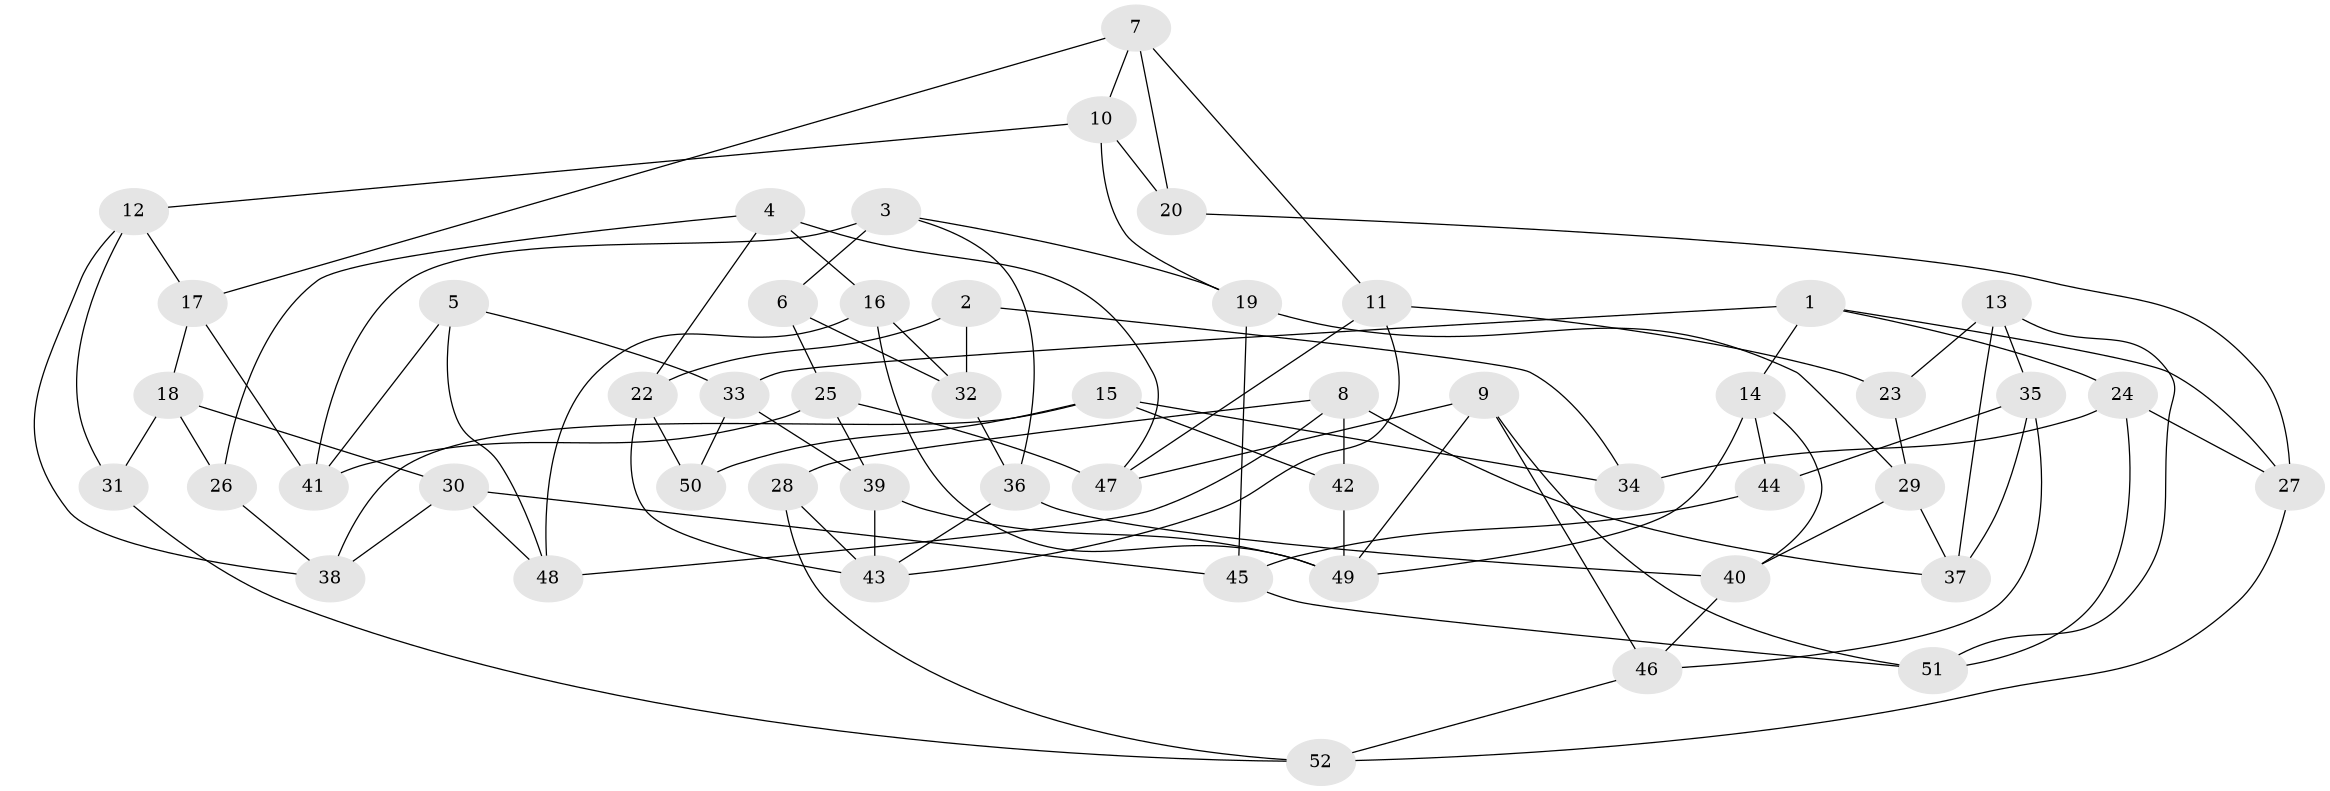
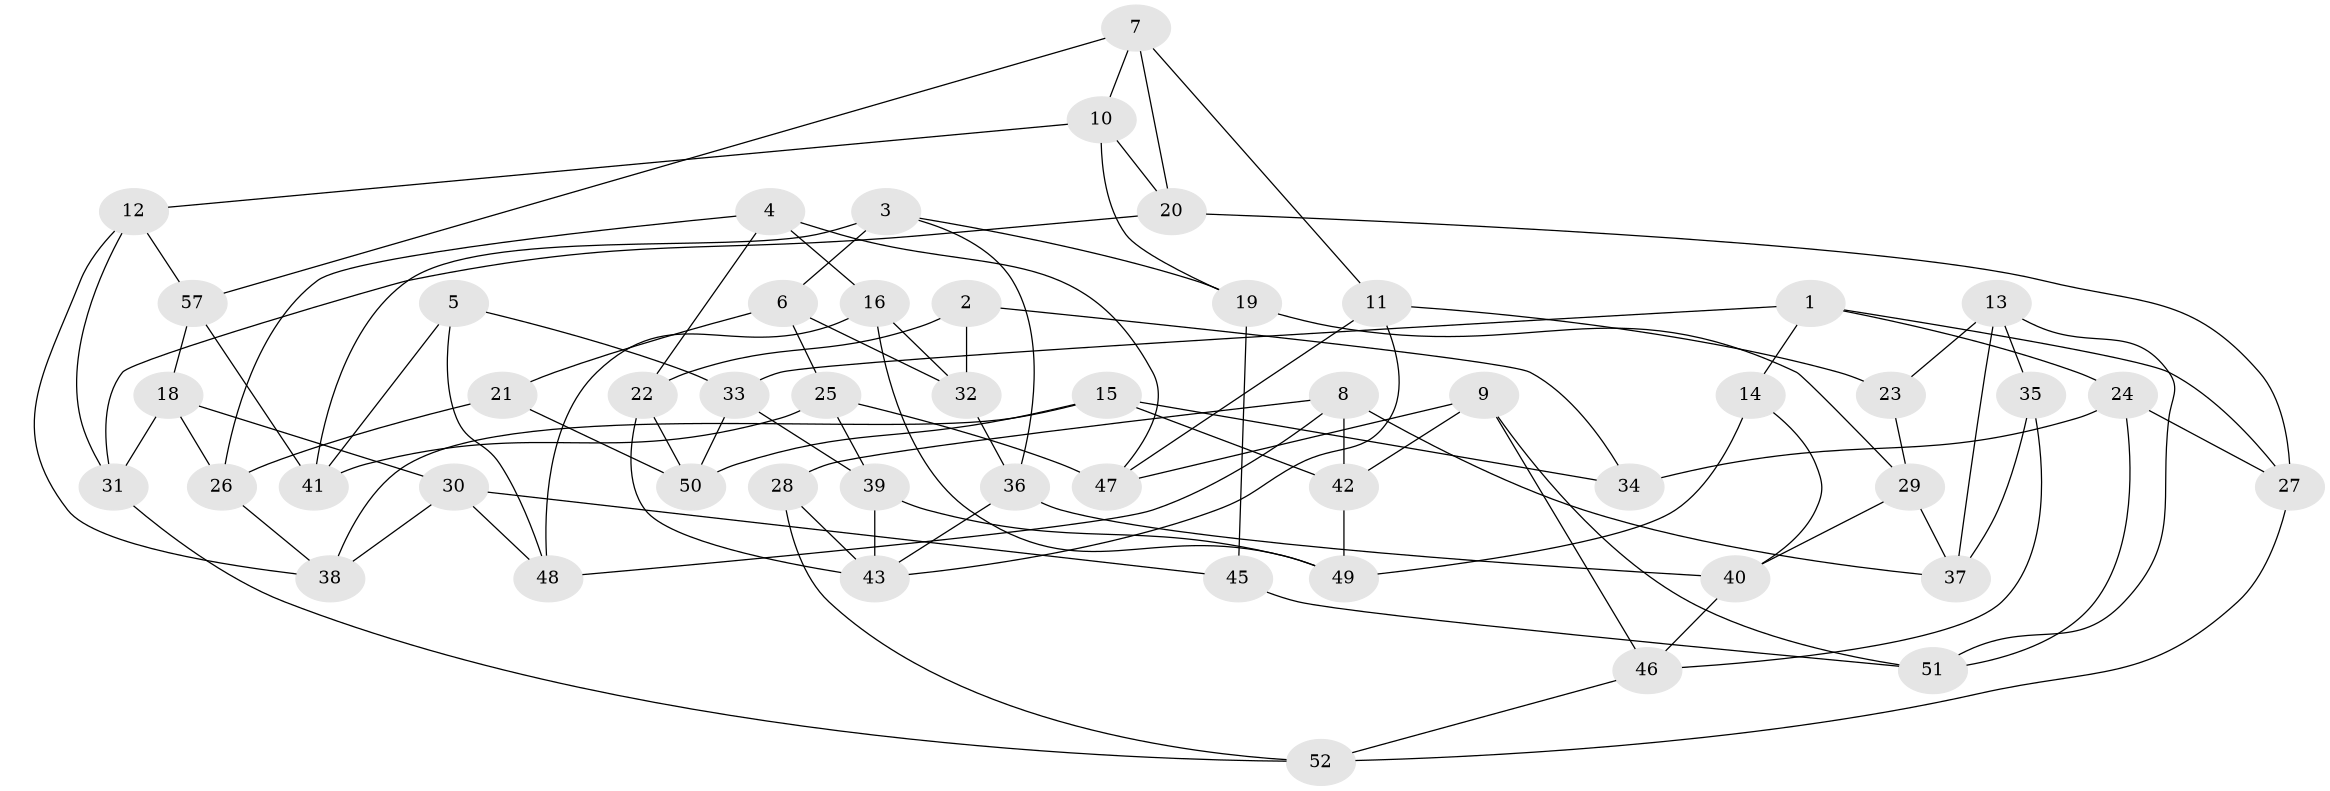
edge "20" -- "31": added
node "17": label "17" -> "57"
node "21": added
edge "9" -- "49": now "9" -- "42"
node "44": removed
